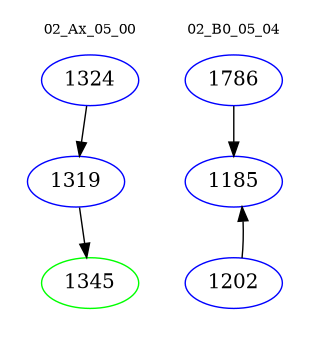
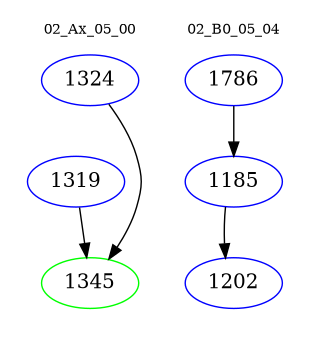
edge "1324" -> "1319": now "1324" -> "1345"
edge "1202" -> "1185": reversed
